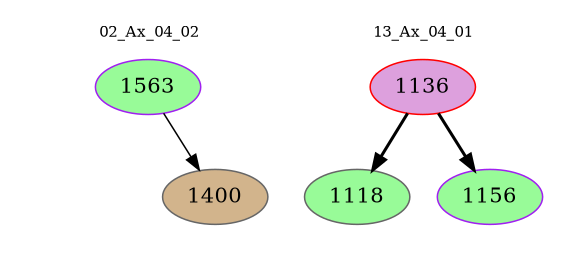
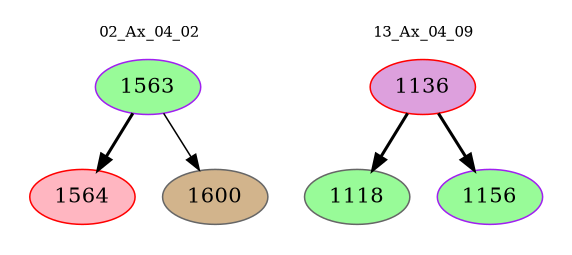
cluster "13_Ax_04_01": label "13_Ax_04_01" -> "13_Ax_04_09"
node "1564": added
node "1400": label "1400" -> "1600"
